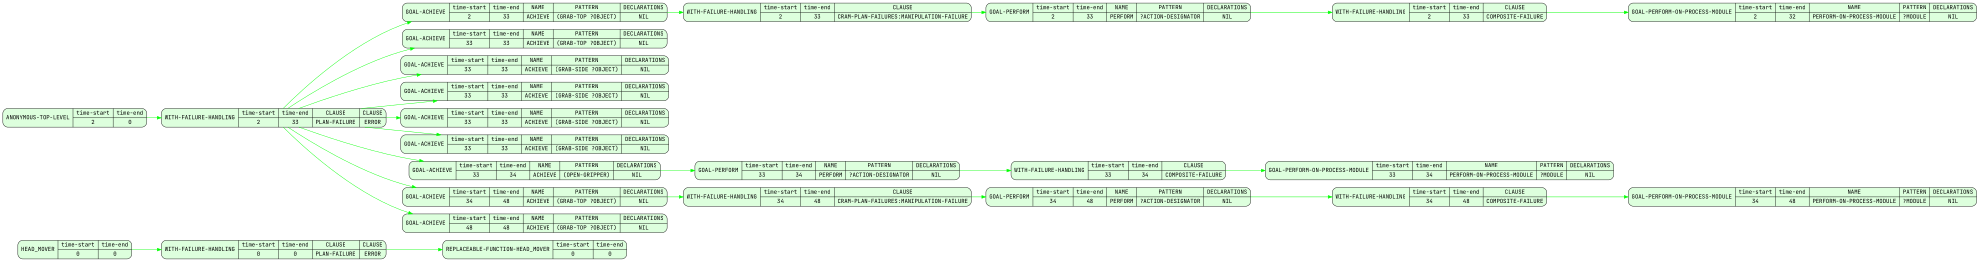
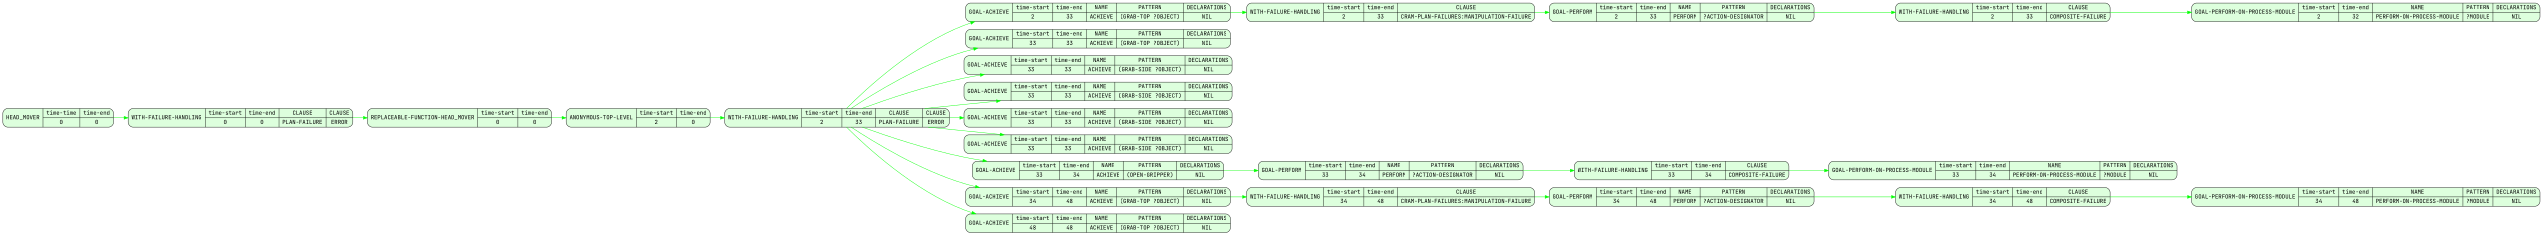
edge "REPLACEABLE-FUNCTION-HEAD_MOVER" -> "ANONYMOUS-TOP-LEVEL": added
node "HEAD_MOVER": text "time-start" -> "time-time"
